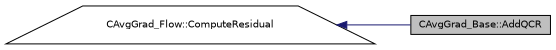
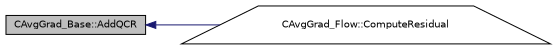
edge "CAvgGrad_Base::AddQCR" -> "CAvgGrad_Flow::ComputeResidual": reversed
